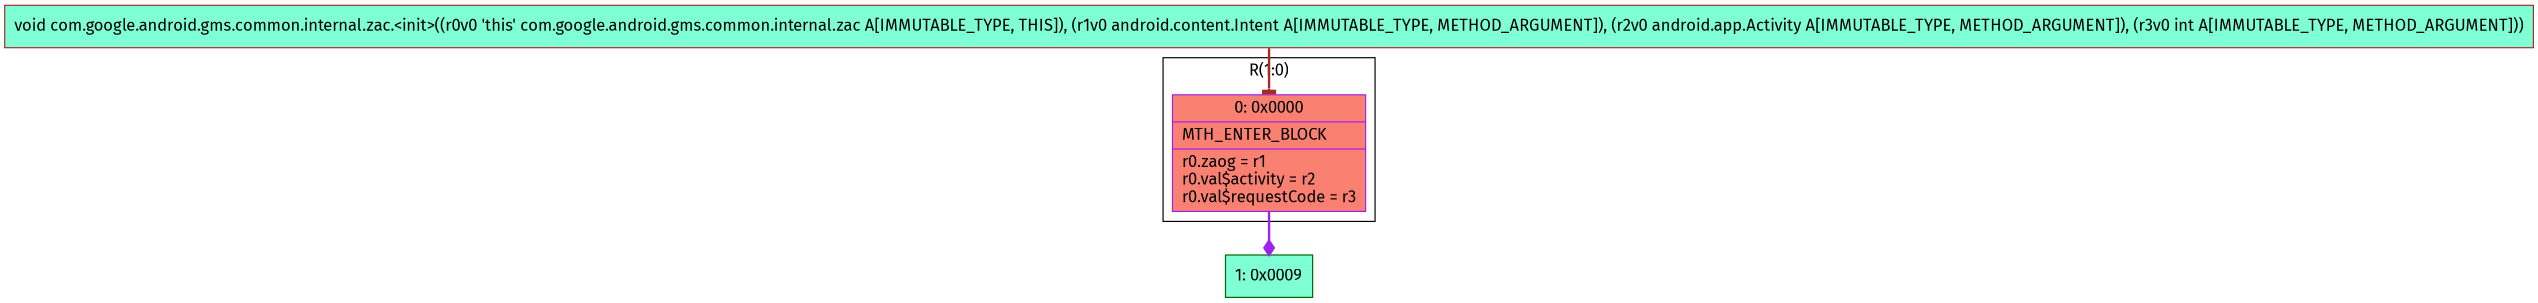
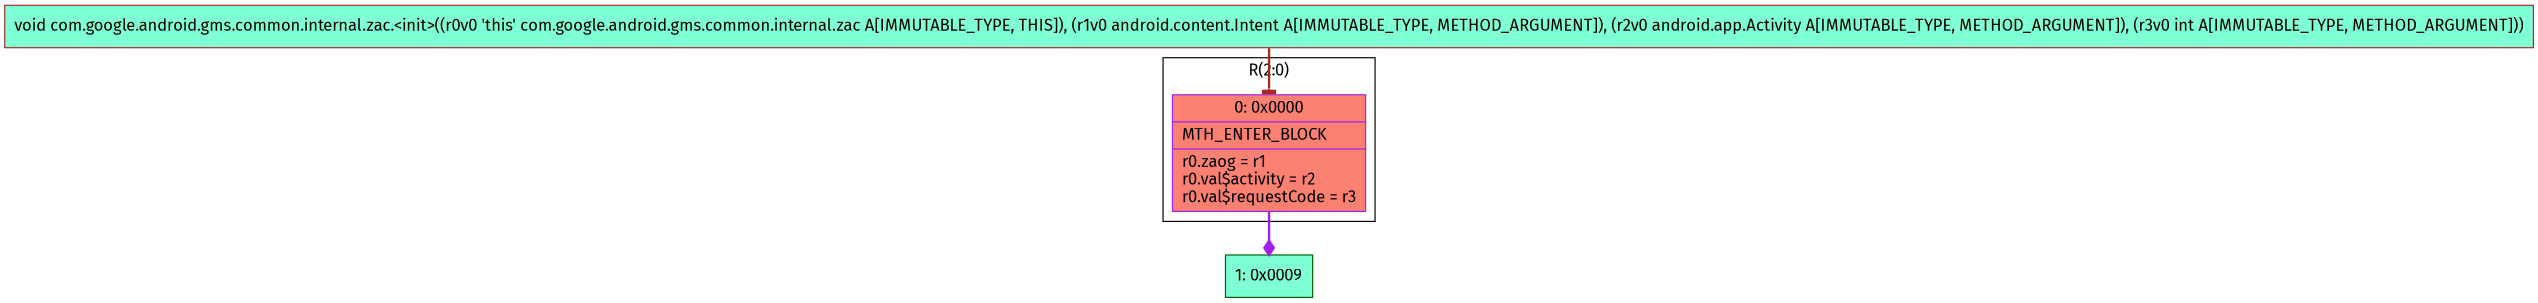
cluster "R(1:0)": label "R(1:0)" -> "R(2:0)"
